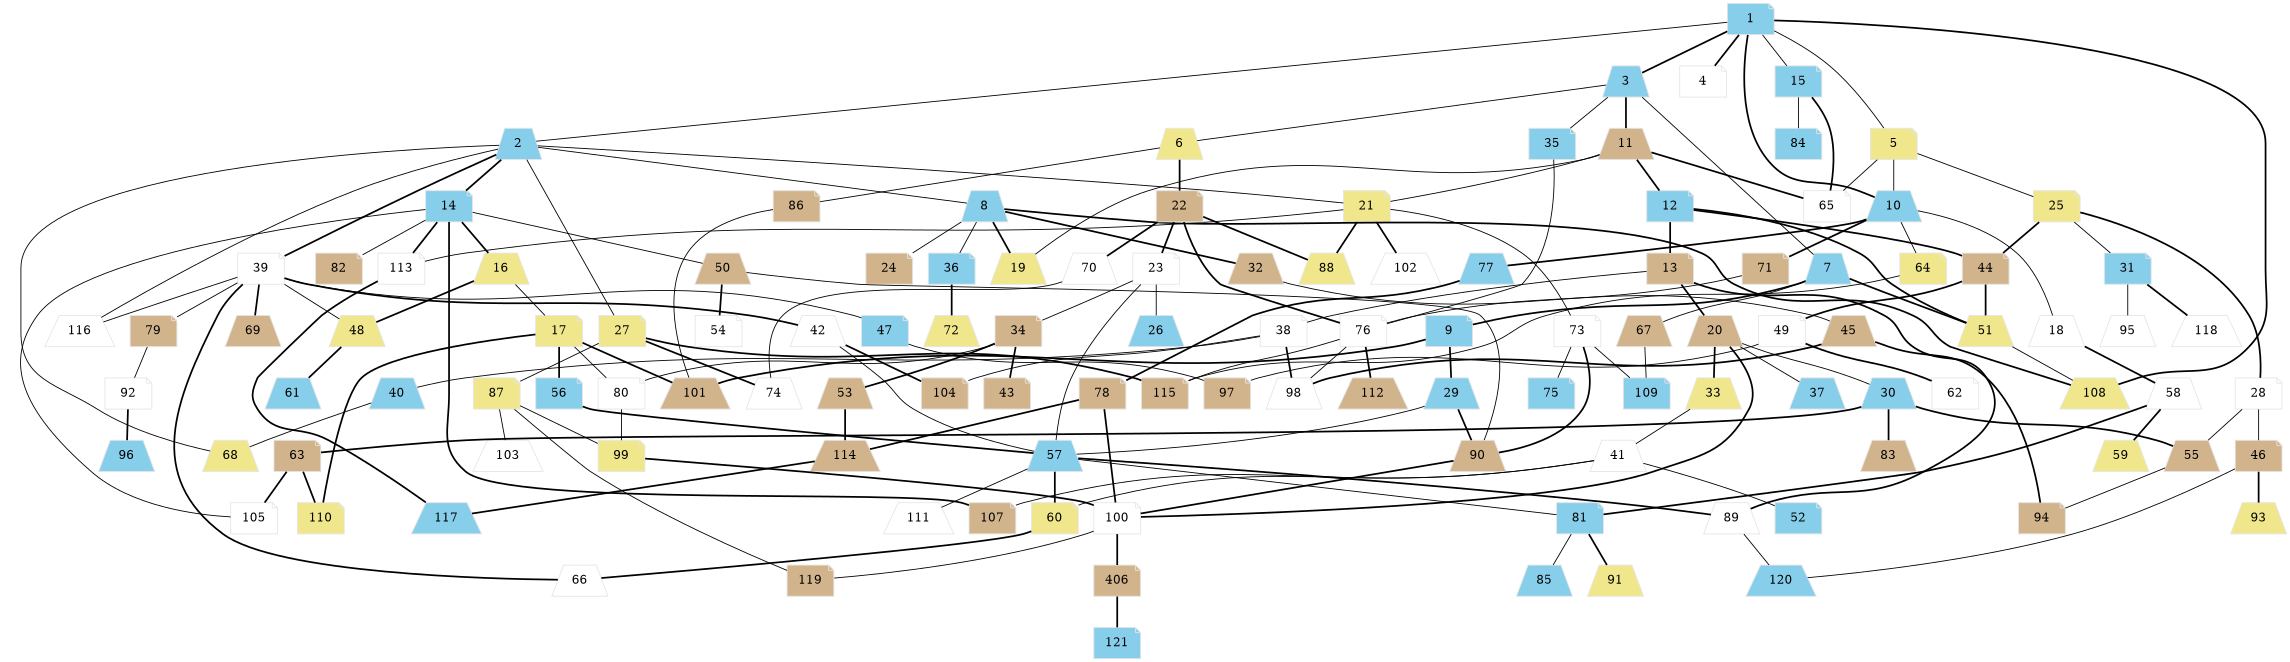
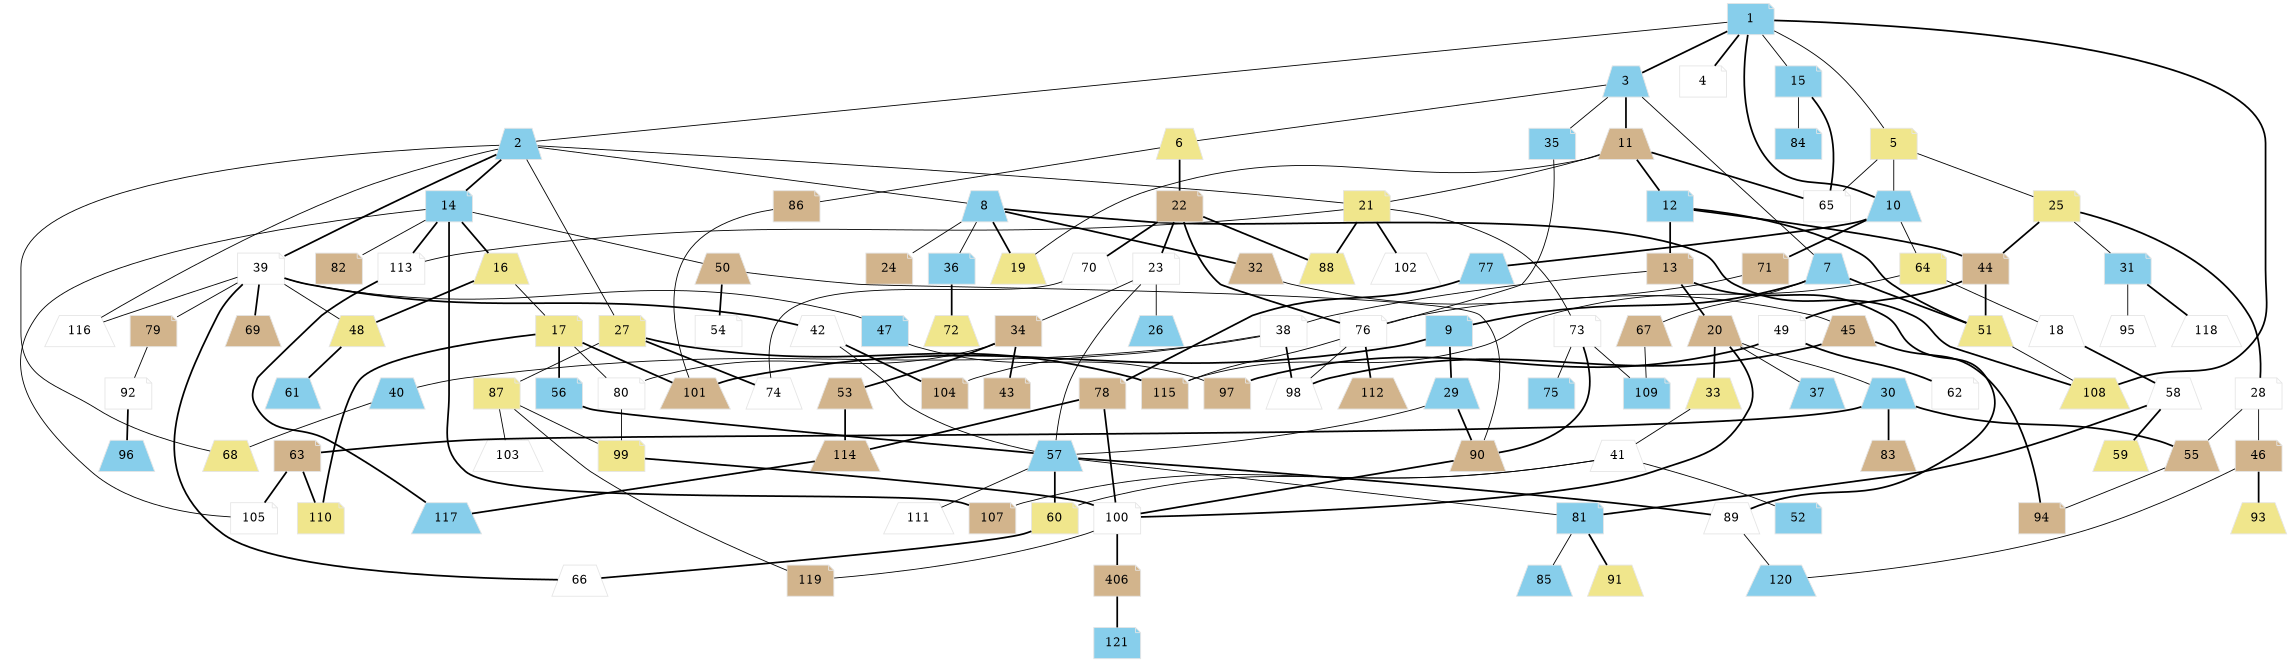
edge "10" -- "18": now "64" -- "18"
edge "49" -- "97": style solid -> bold
